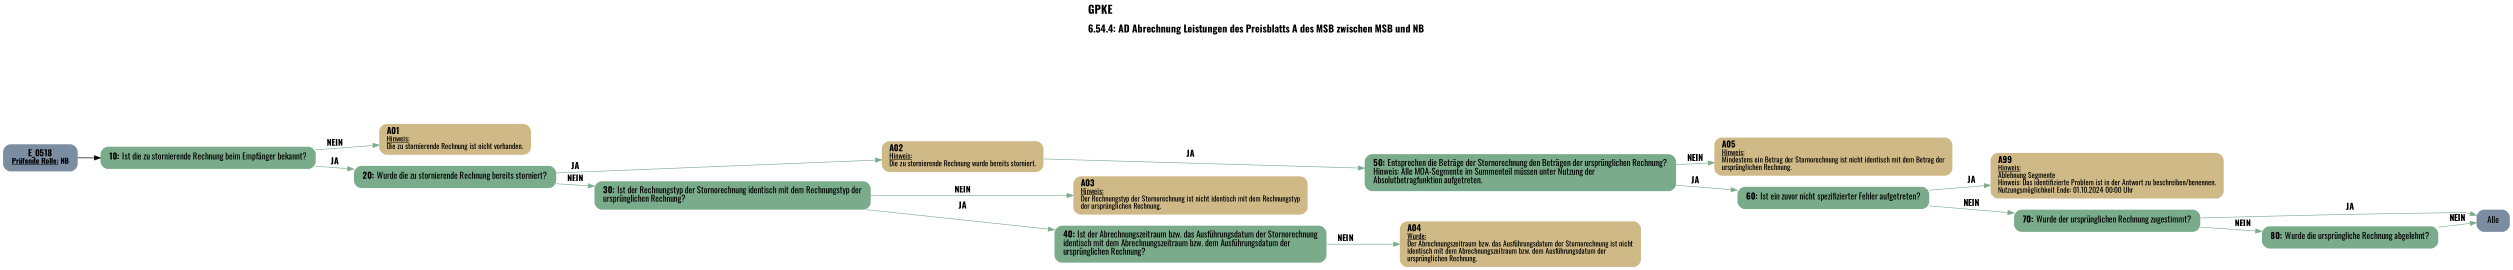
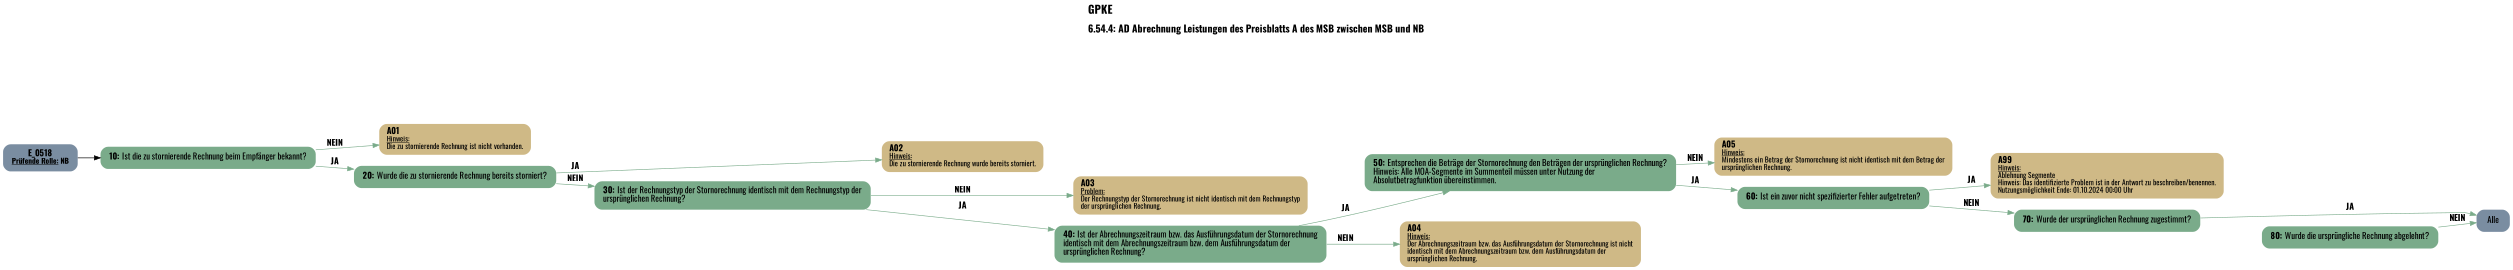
edge "A02" -> "50:": now "40:" -> "50:"
node "50:": text "Absolutbetragfunktion aufgetreten." -> "Absolutbetragfunktion übereinstimmen."
node "A03": text "Hinweis:" -> "Problem:"
edge "70:" -> "80:": removed, label "NEIN"
node "A04": text "Wurde:" -> "Hinweis:"
